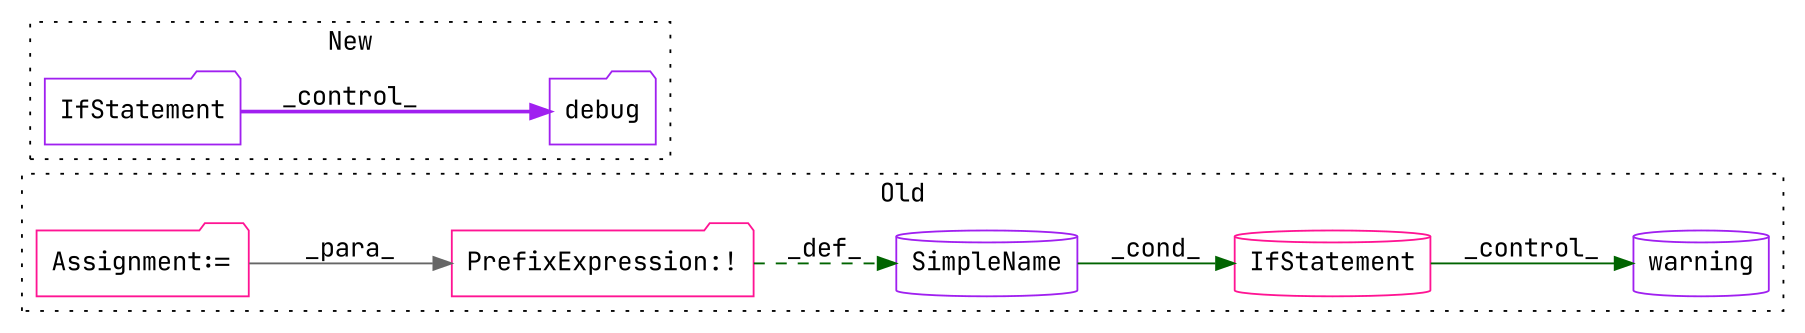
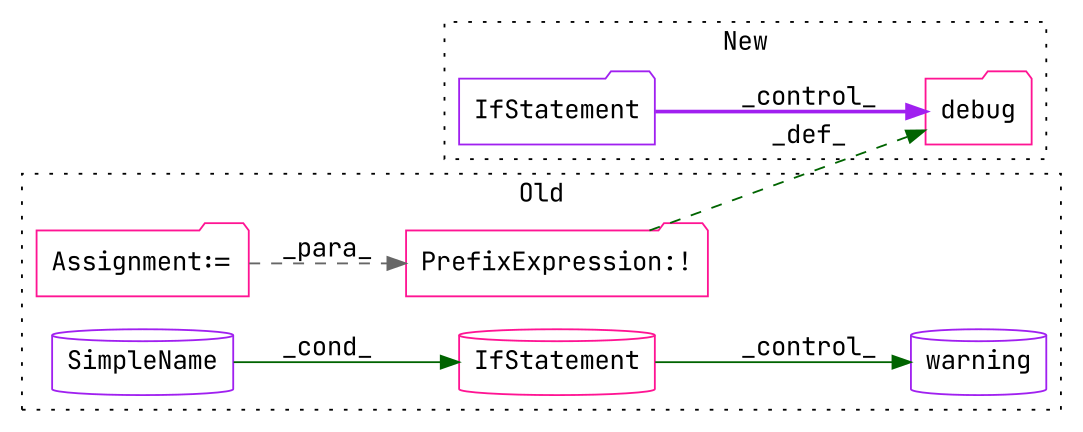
node "debug": color purple -> deeppink
edge "Assignment:=" -> "PrefixExpression:!": style solid -> dashed
edge "PrefixExpression:!" -> "SimpleName": now "PrefixExpression:!" -> "debug"
